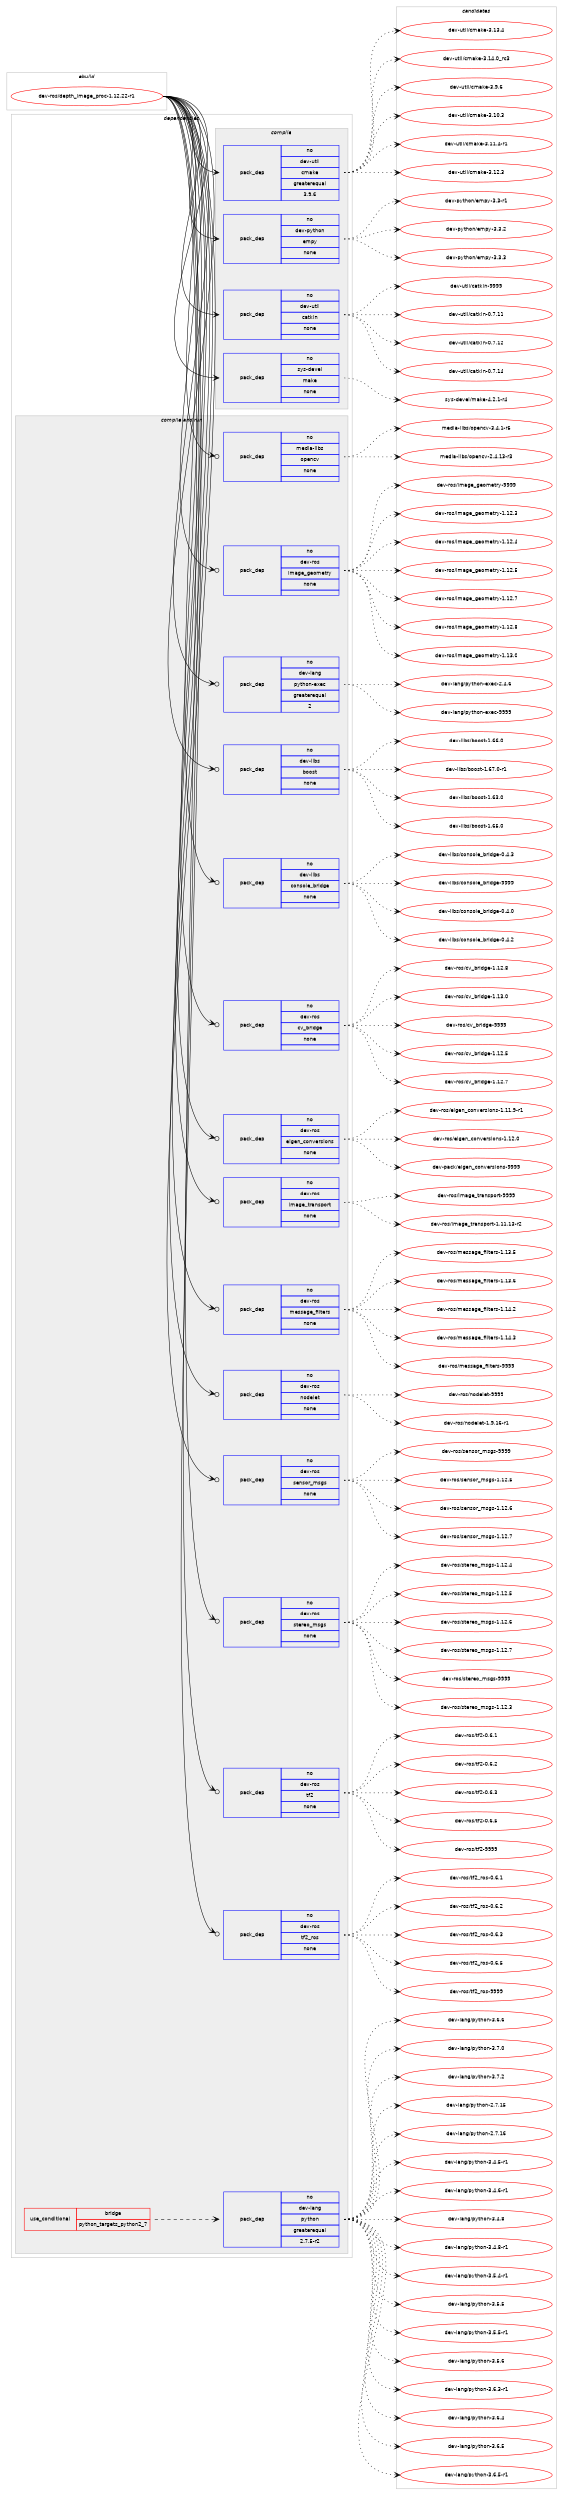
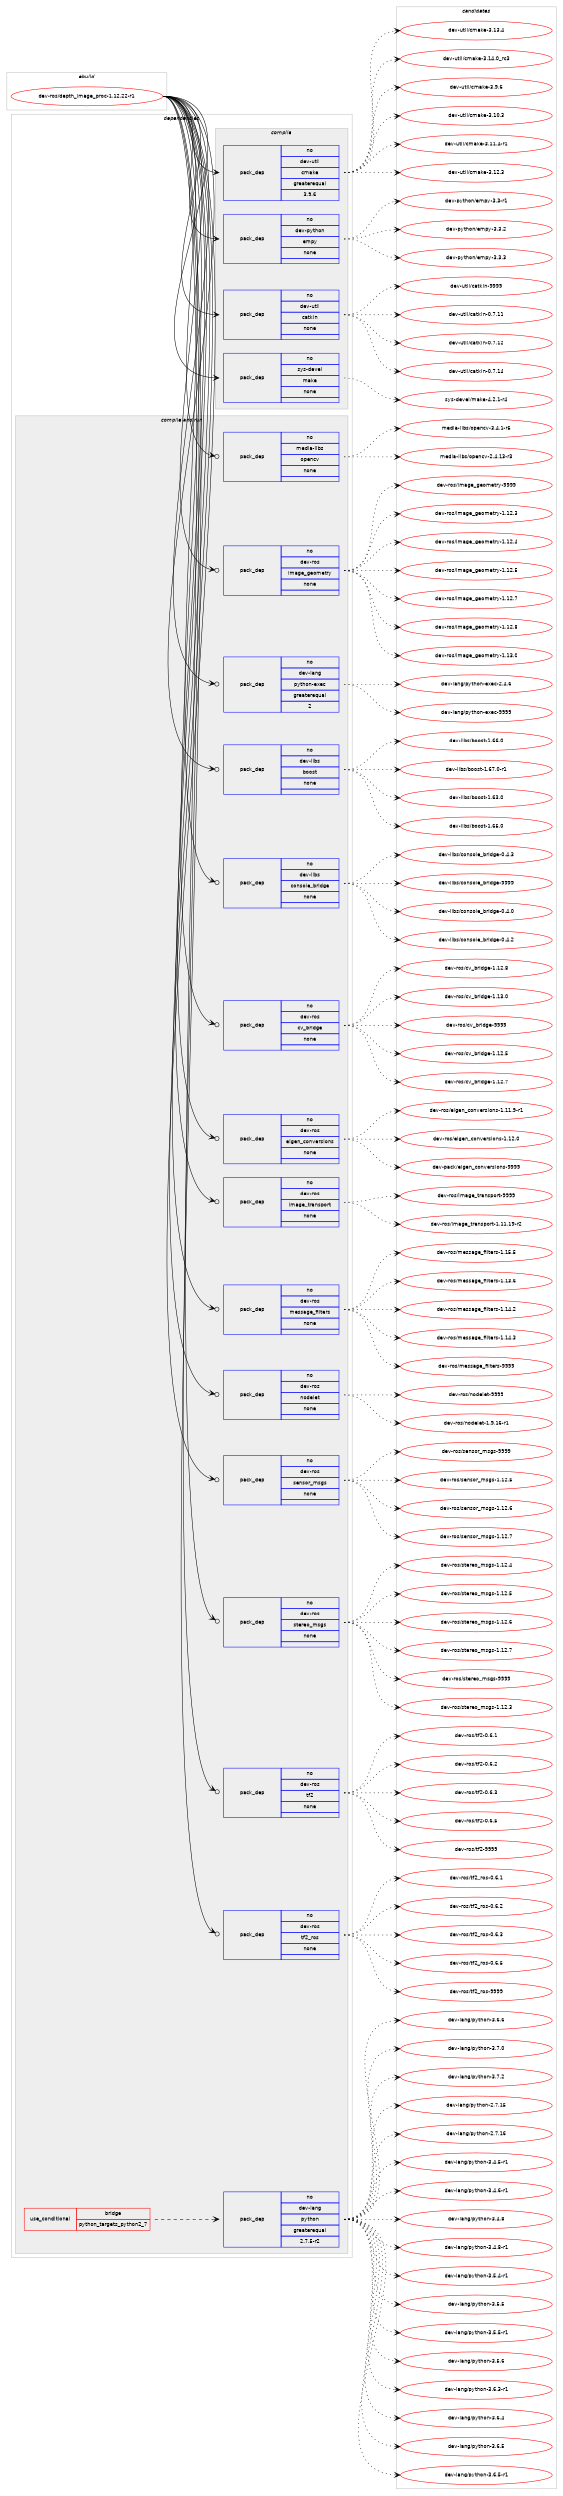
node "dev-ros/image_transport-1.11.13-r2": label "dev-ros/image_transport-1.11.13-r2" -> "dev-ros/image_transport-1.11.19-r2"
node "dev-ros/message_filters-1.13.5": label "dev-ros/message_filters-1.13.5" -> "dev-ros/message_filters-1.15.5"
